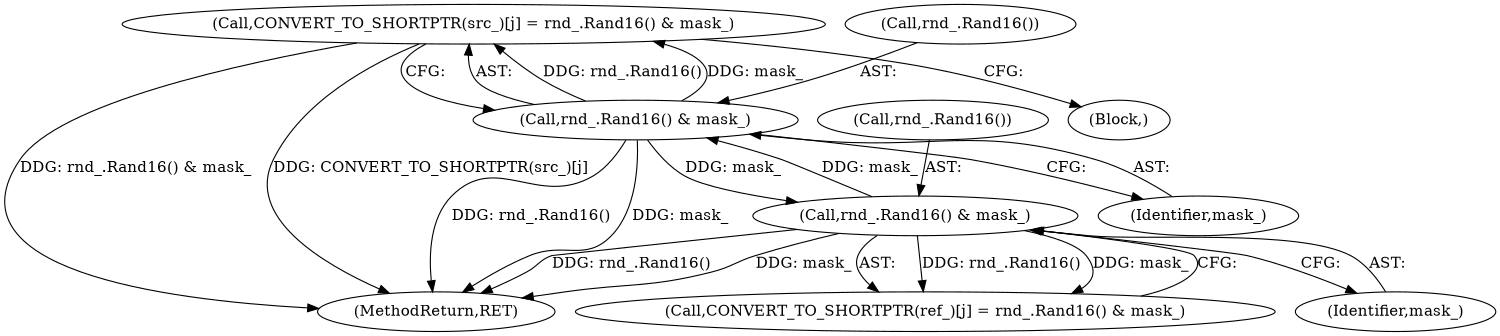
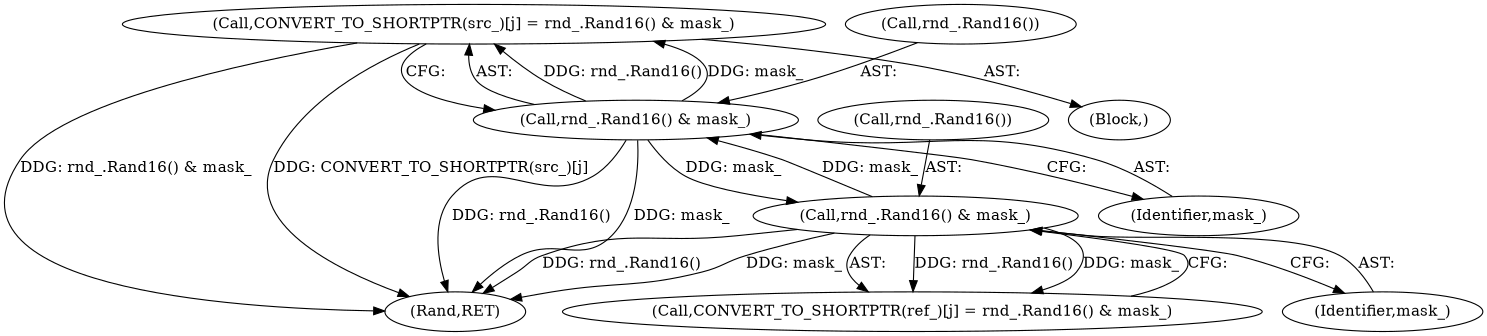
edge "(Call,CONVERT_TO_SHORTPTR(src_)[j] = rnd_.Rand16() & mask_)" -> "(Block,)": label "CFG: " -> "AST: "
node "(MethodReturn,RET)": label "(MethodReturn,RET)" -> "(Rand,RET)"
